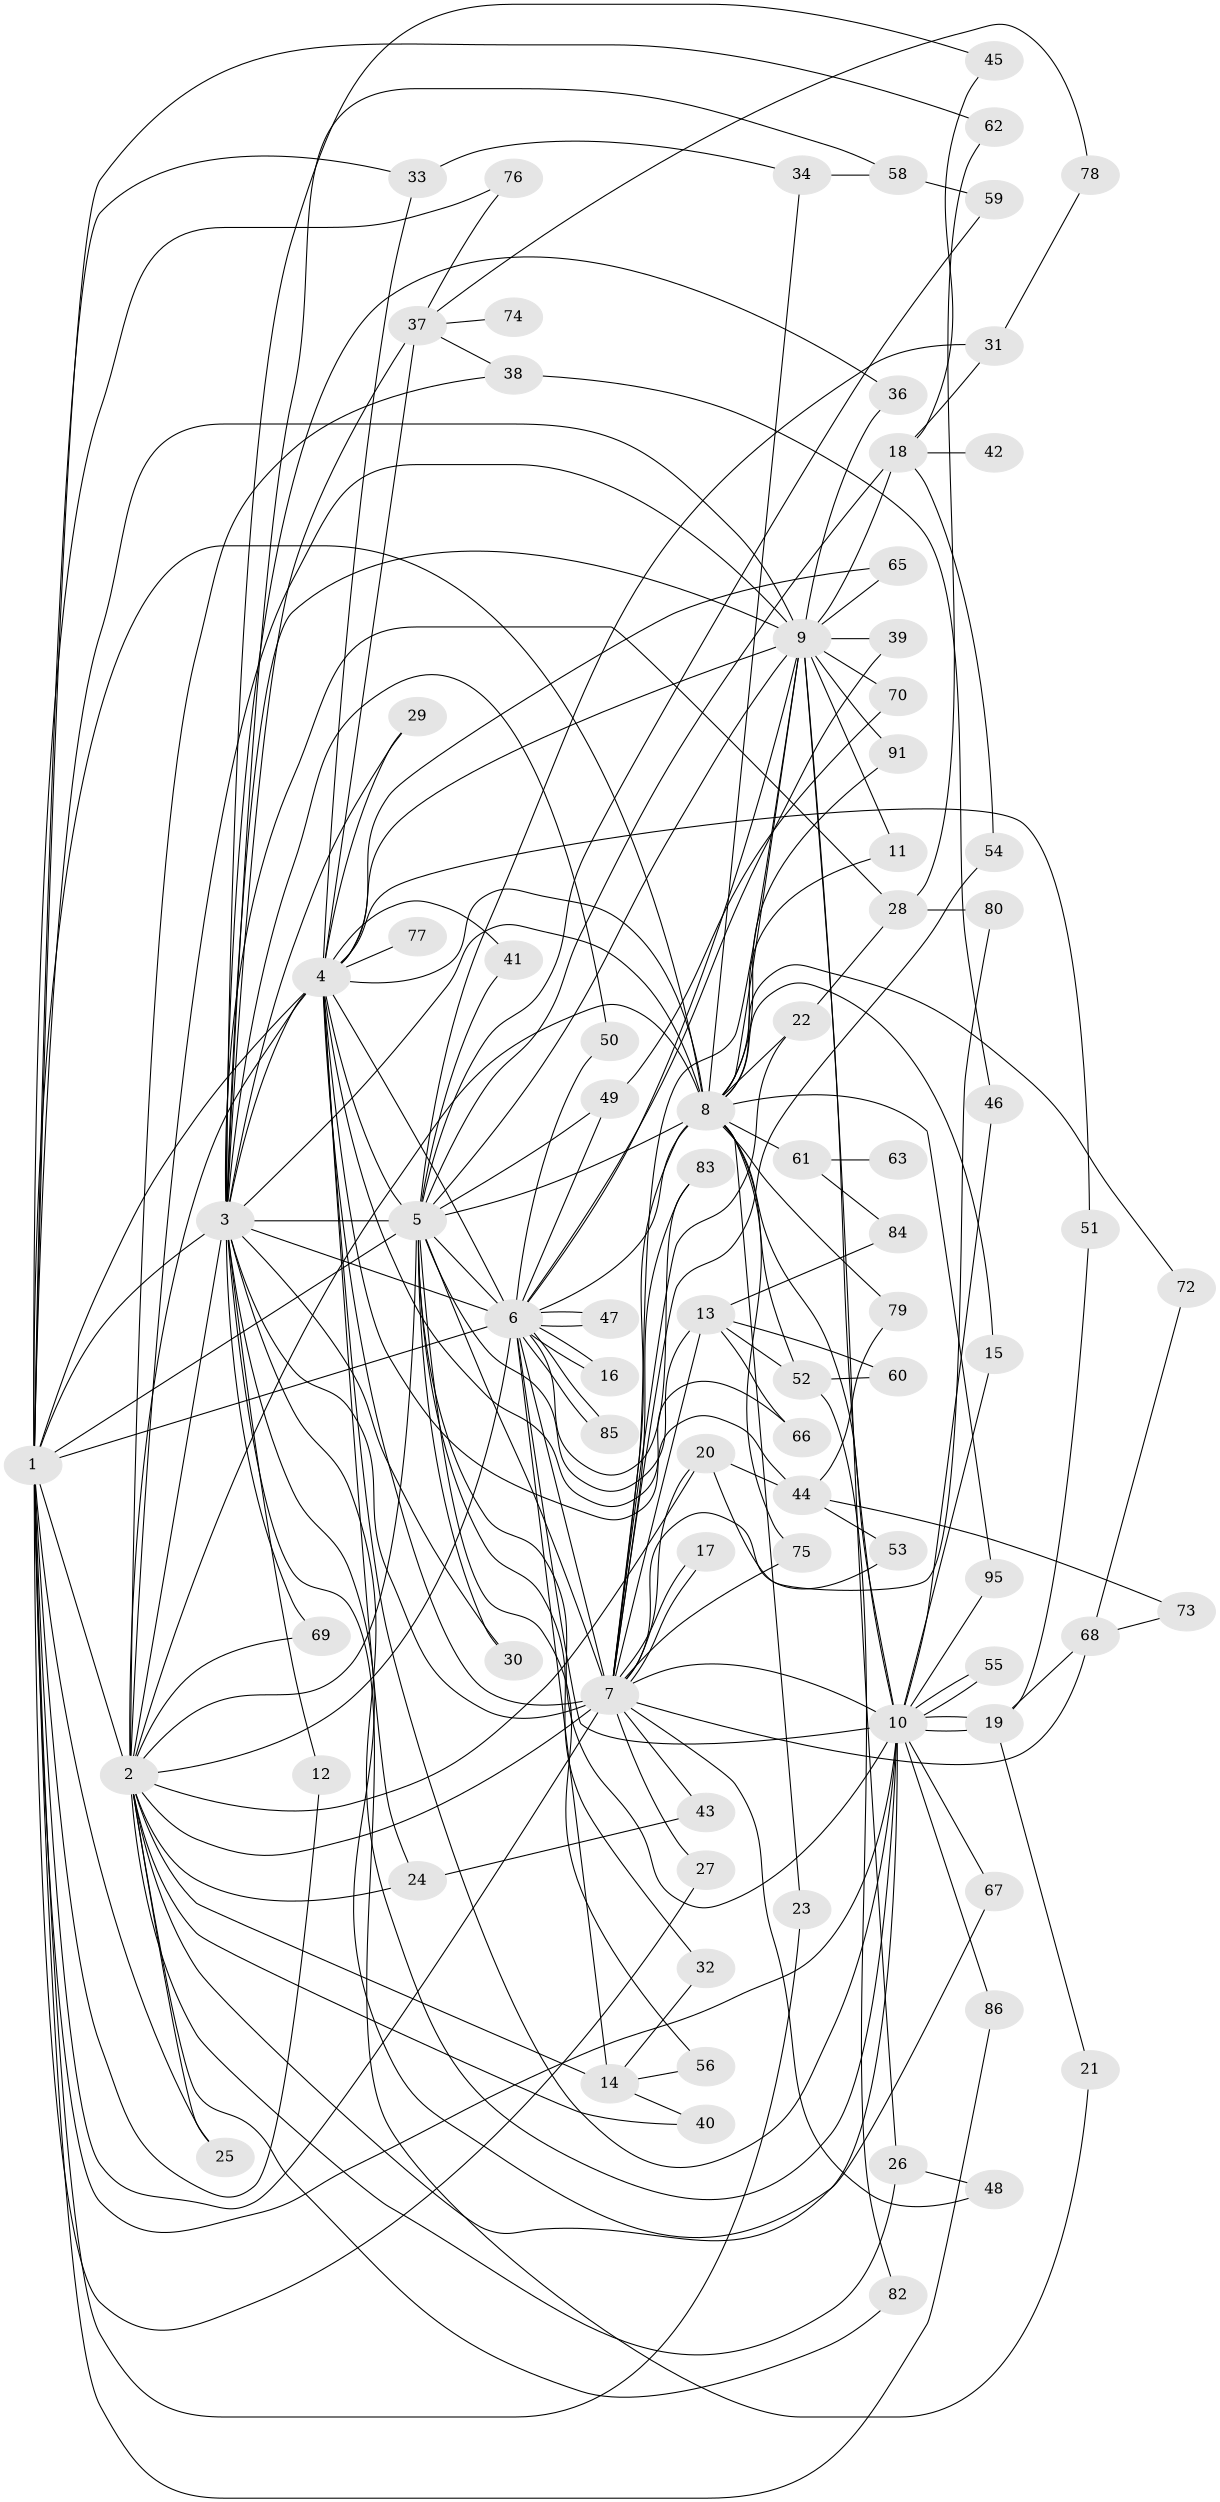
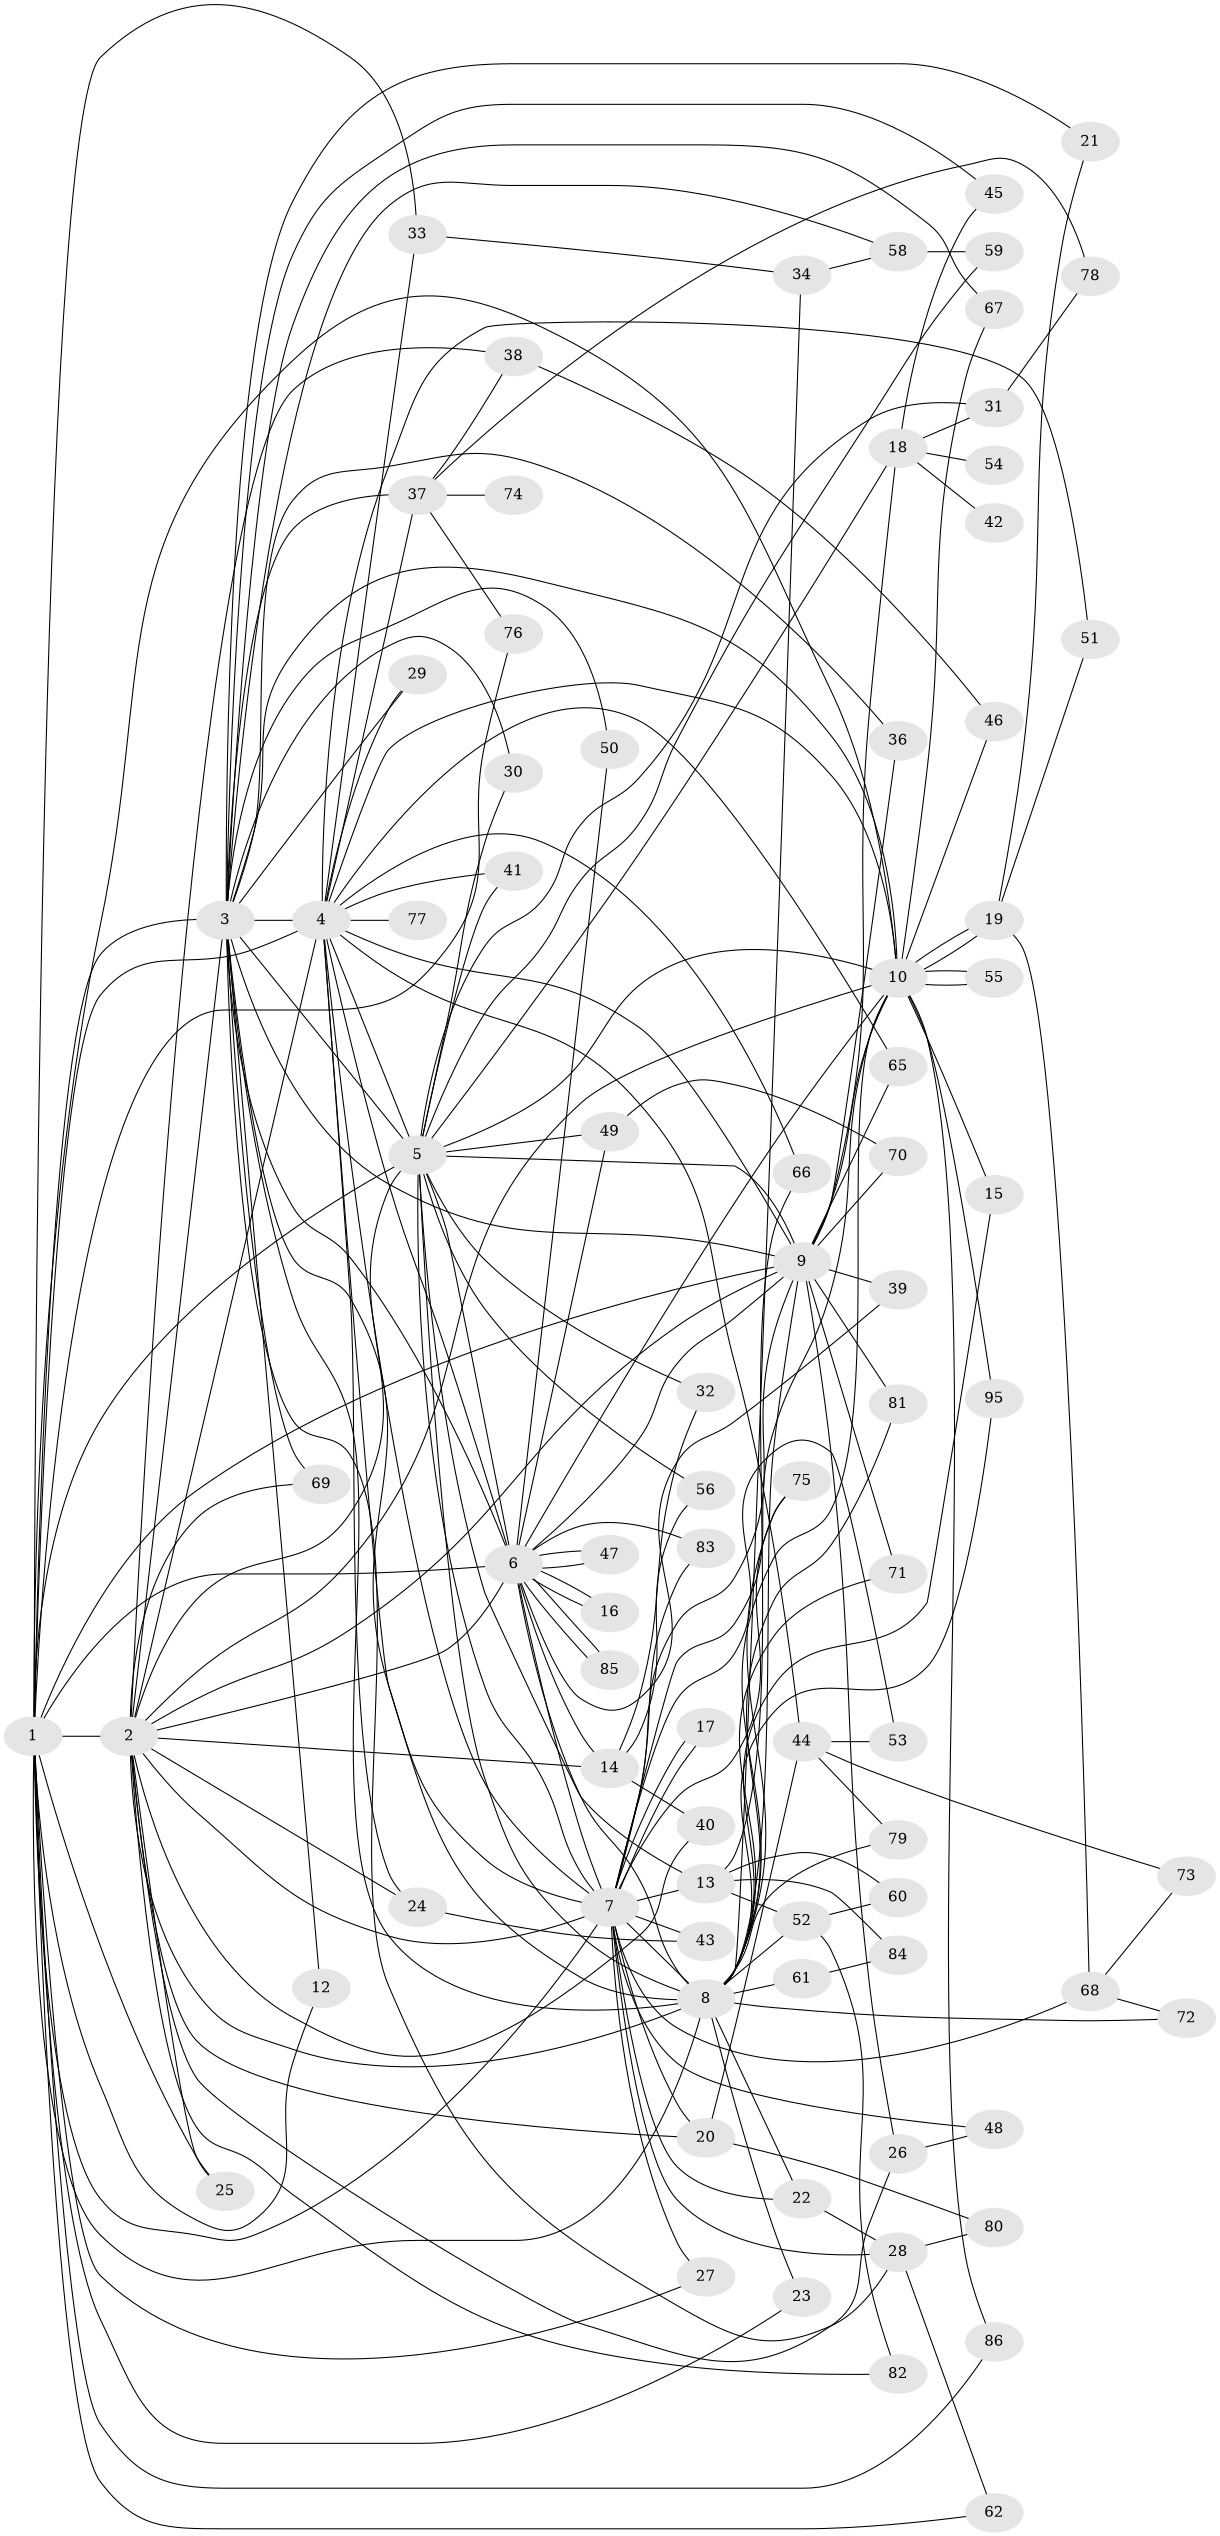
node "91": label "91" -> "71"
node "11": label "11" -> "81"
node "63": removed
edge "54" -- "7": now "28" -- "7"
